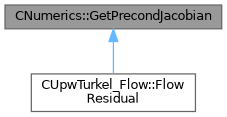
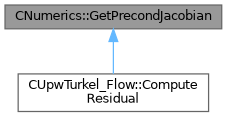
node "CUpwTurkel_Flow::Flow Residual": label "CUpwTurkel_Flow::Flow Residual" -> "CUpwTurkel_Flow::Compute Residual"
